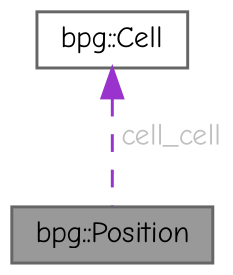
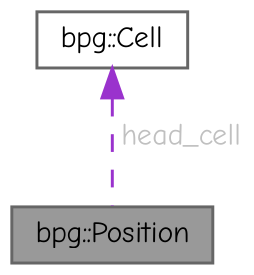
edge "bpg::Position" -> "bpg::Cell": label " cell_cell" -> " head_cell"
